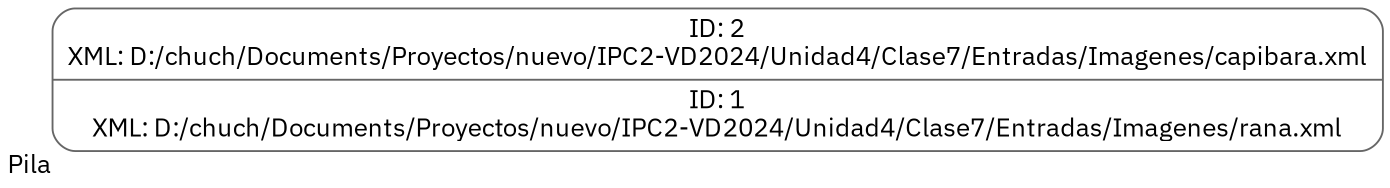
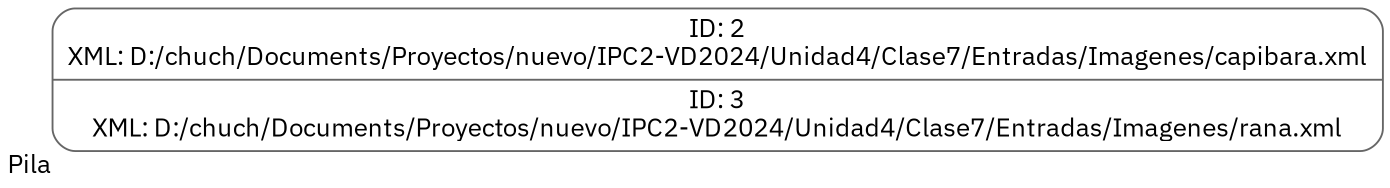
node "ID: 2": text "ID: 1" -> "ID: 3"
